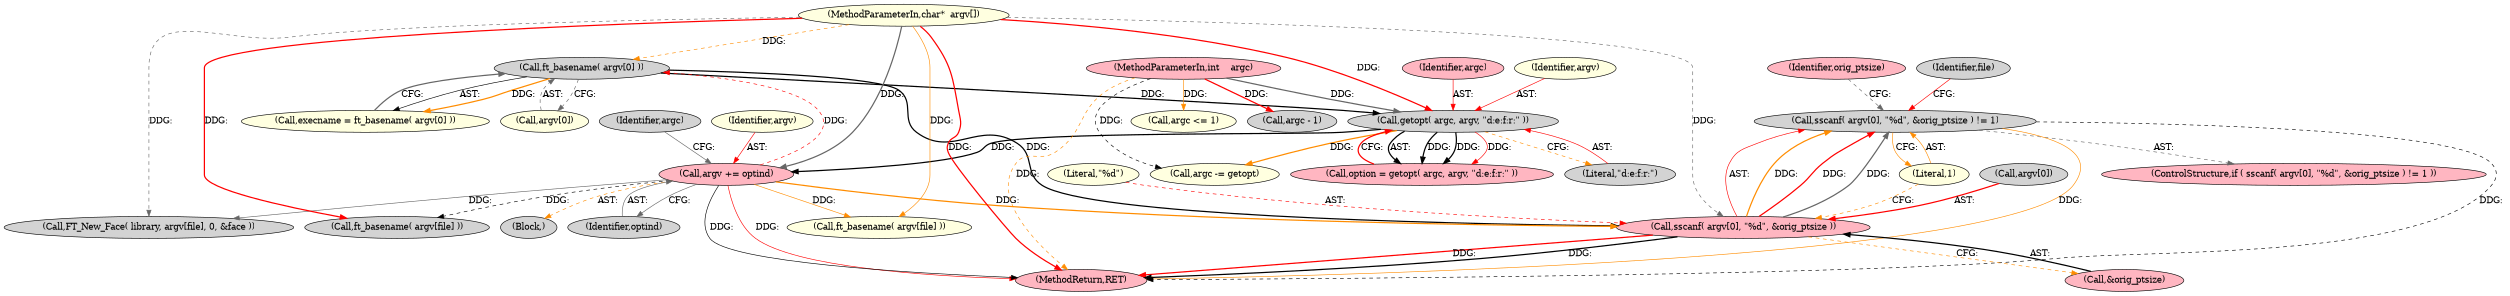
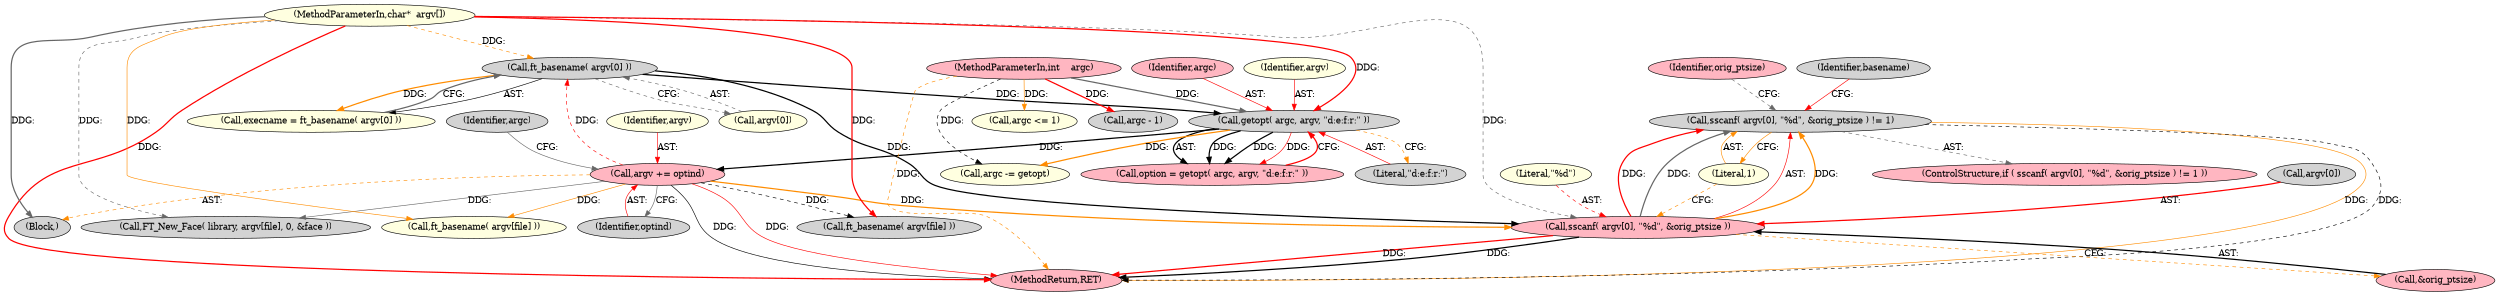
node "(Identifier,file)": label "(Identifier,file)" -> "(Identifier,basename)"
edge "(MethodParameterIn,char*  argv[])" -> "(Call,argv += optind)": now "(MethodParameterIn,char*  argv[])" -> "(Block,)"
edge "(Identifier,optind)" -> "(Call,argv += optind)": color gray40 -> red
